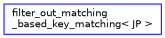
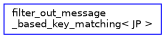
node "filter_out_matching _based_key_matching< JP >": label "filter_out_matching _based_key_matching< JP >" -> "filter_out_message _based_key_matching< JP >"
